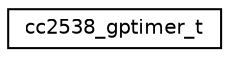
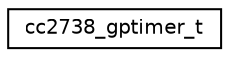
node "cc2538_gptimer_t": label "cc2538_gptimer_t" -> "cc2738_gptimer_t"
